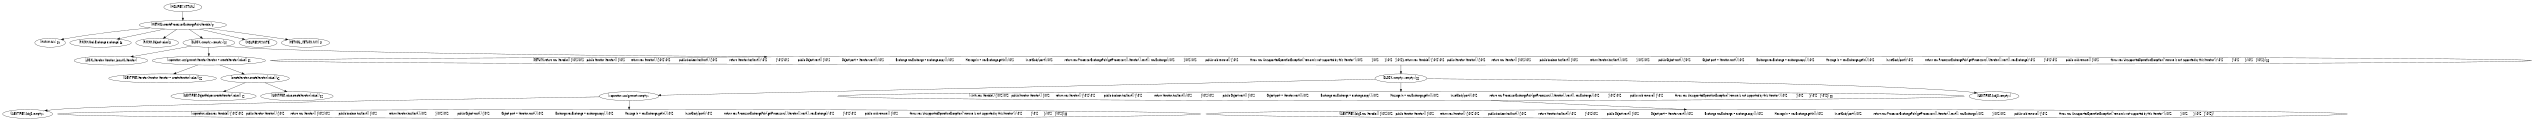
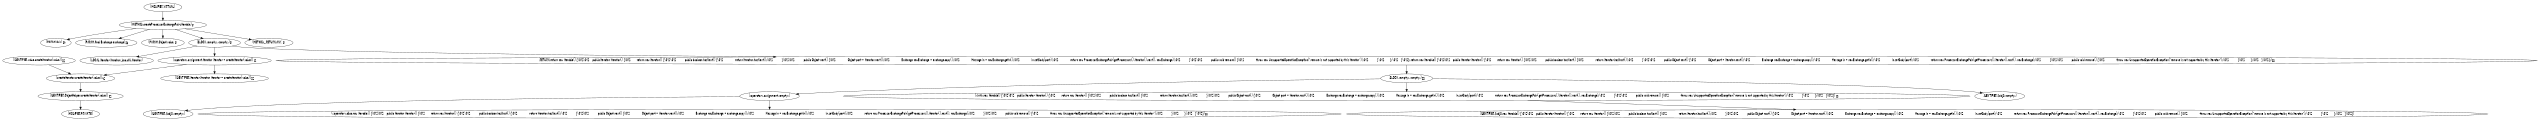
edge "(METHOD,createProcessorExchangePairsIterable)" -> "(MODIFIER,PRIVATE)": now "(IDENTIFIER,ObjectHelper,createIterator(value))" -> "(MODIFIER,PRIVATE)"
edge "(createIterator,createIterator(value))" -> "(IDENTIFIER,value,createIterator(value))": reversed
